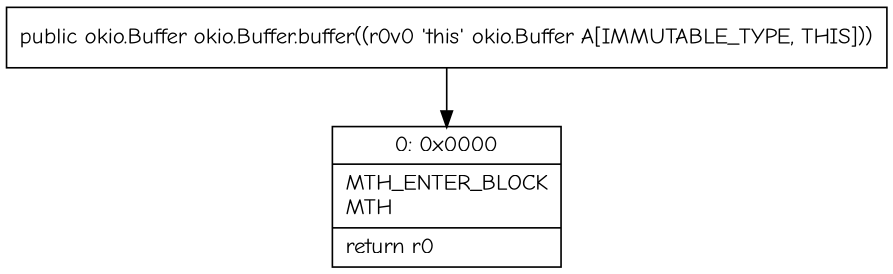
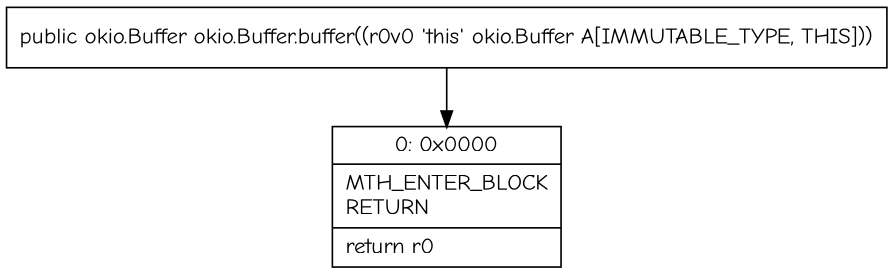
node "0: 0x0000": text "MTH" -> "RETURN"
